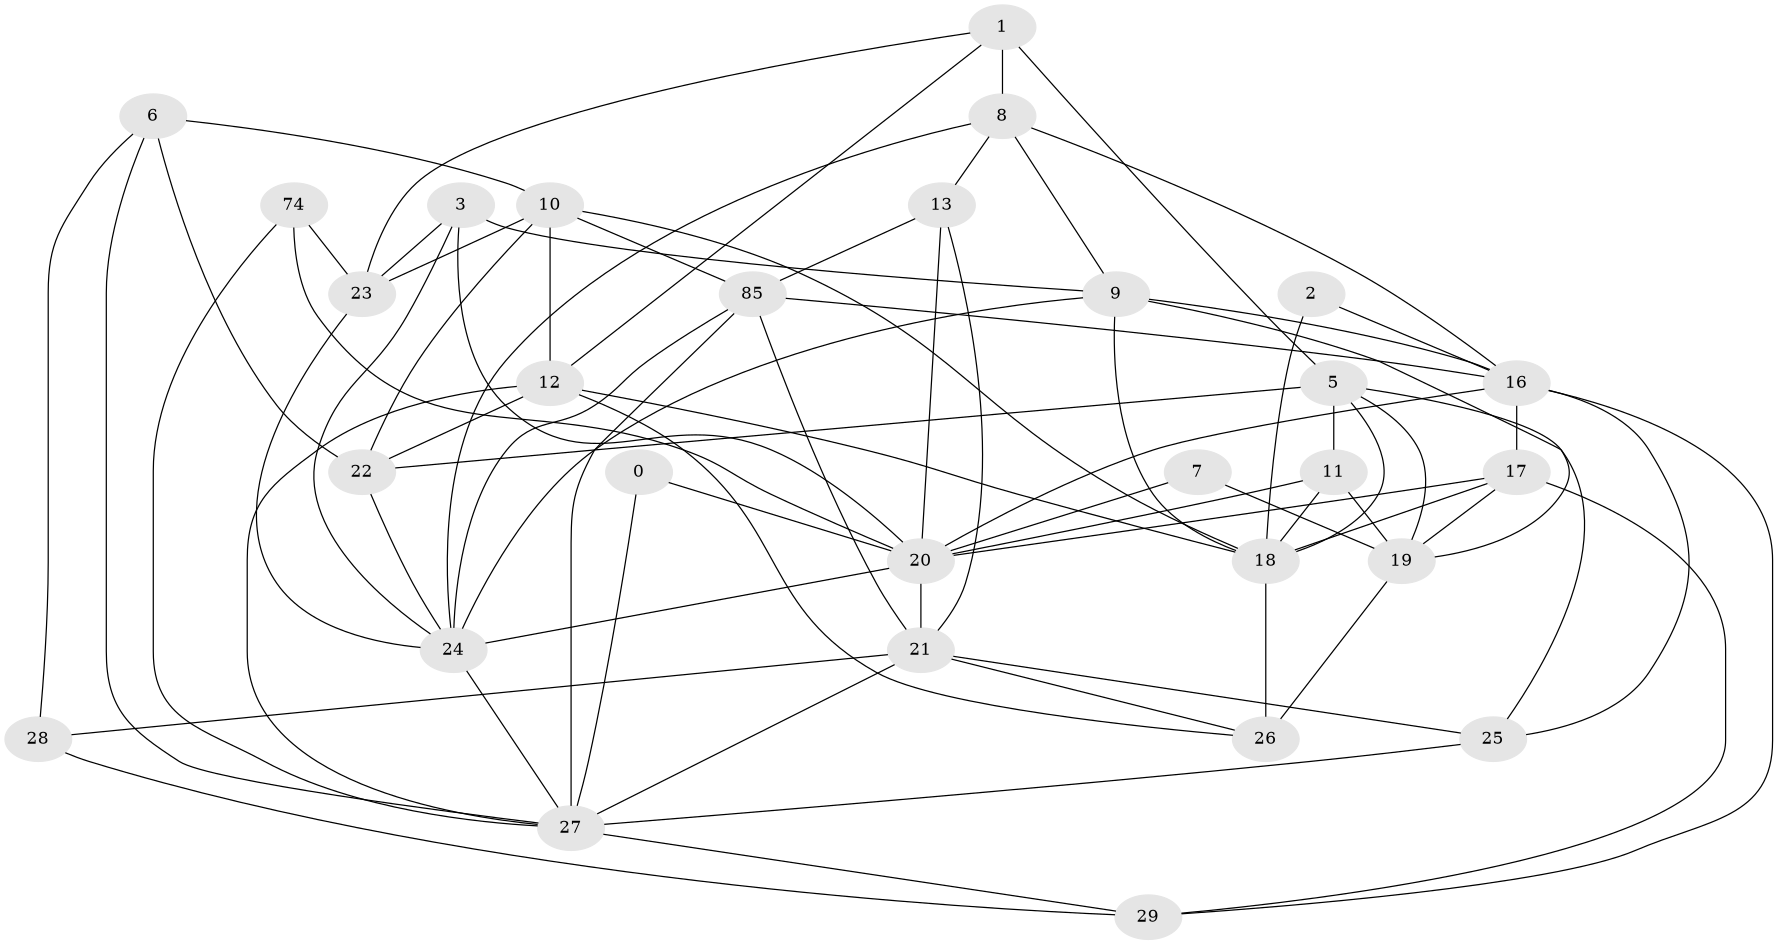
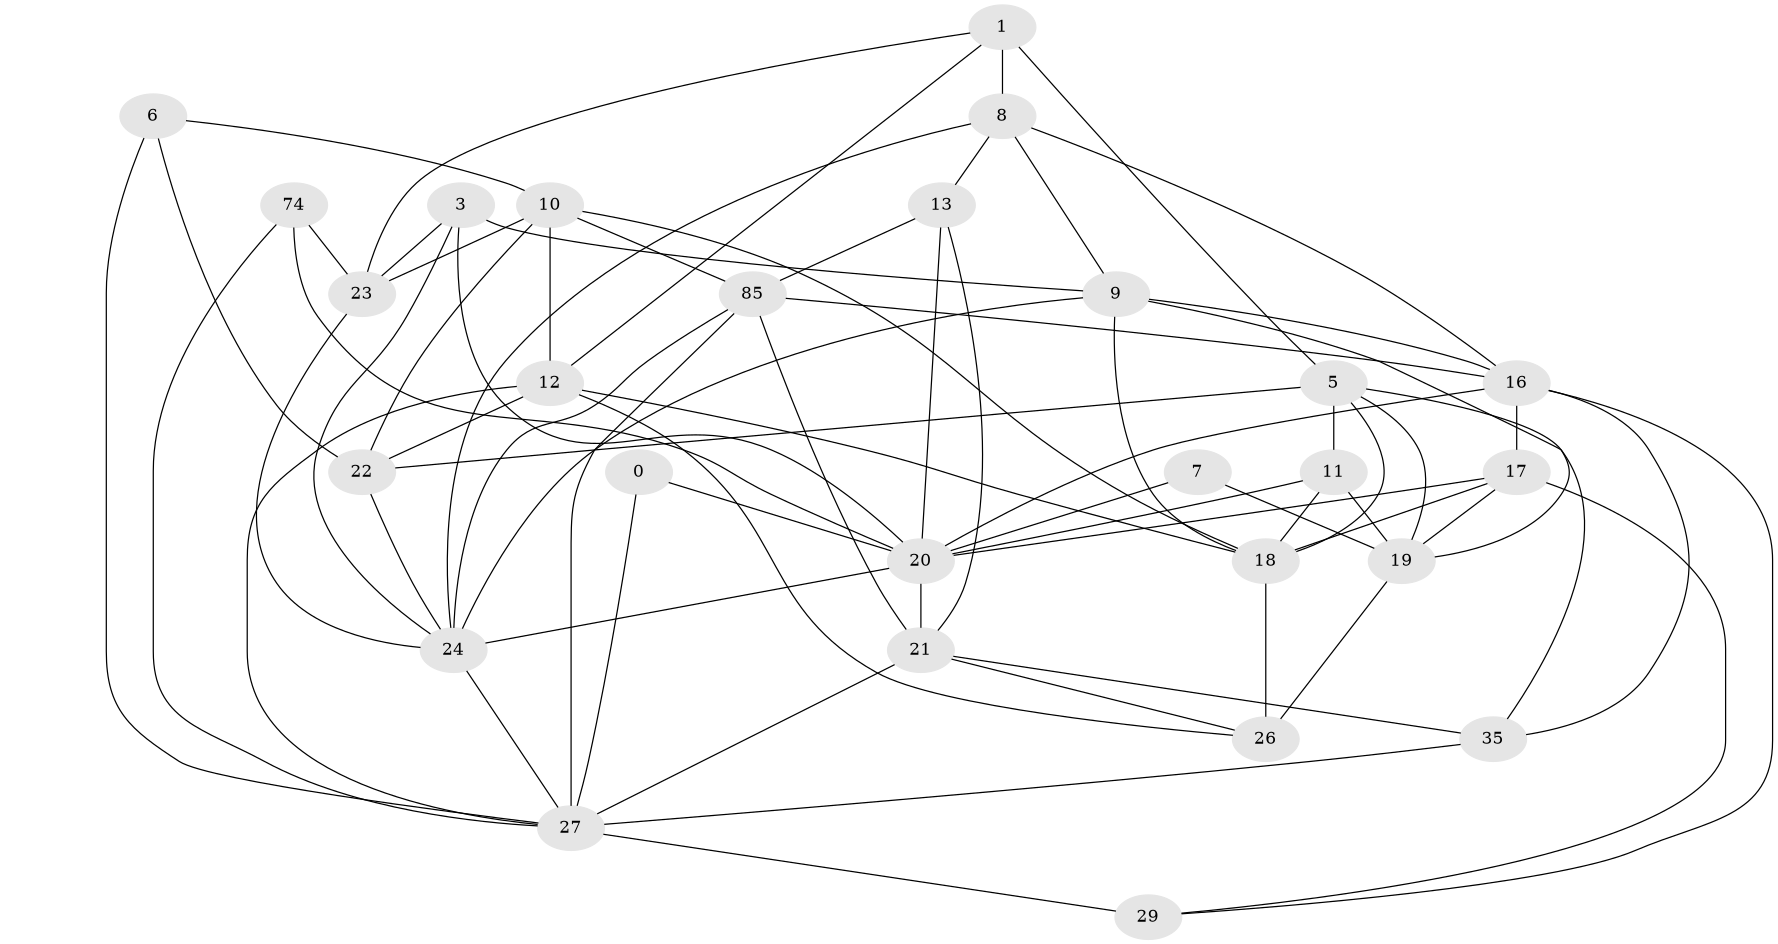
node "2": removed
node "28": removed
node "25": label "25" -> "35"
